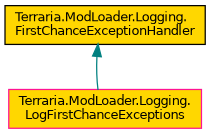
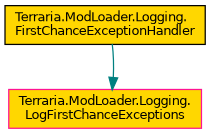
edge "Terraria.ModLoader.Logging. LogFirstChanceExceptions" -> "Terraria.ModLoader.Logging. FirstChanceExceptionHandler": reversed
